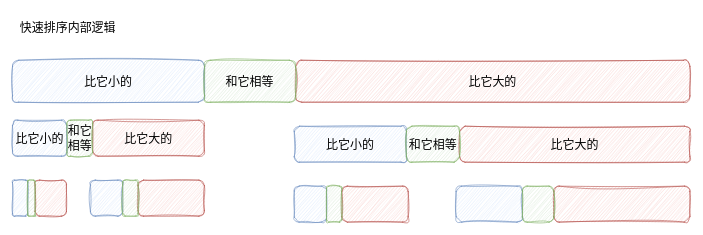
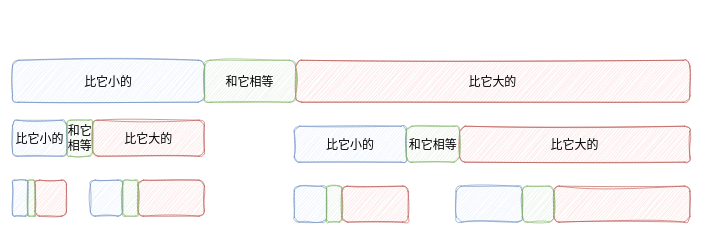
node "快速排序内部逻辑": removed
